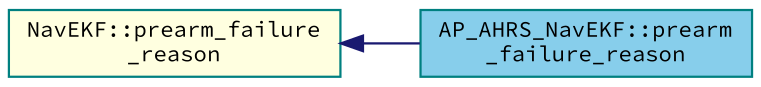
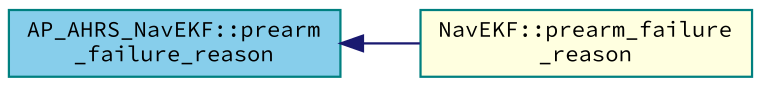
edge "AP_AHRS_NavEKF::prearm _failure_reason" -> "NavEKF::prearm_failure _reason": reversed
